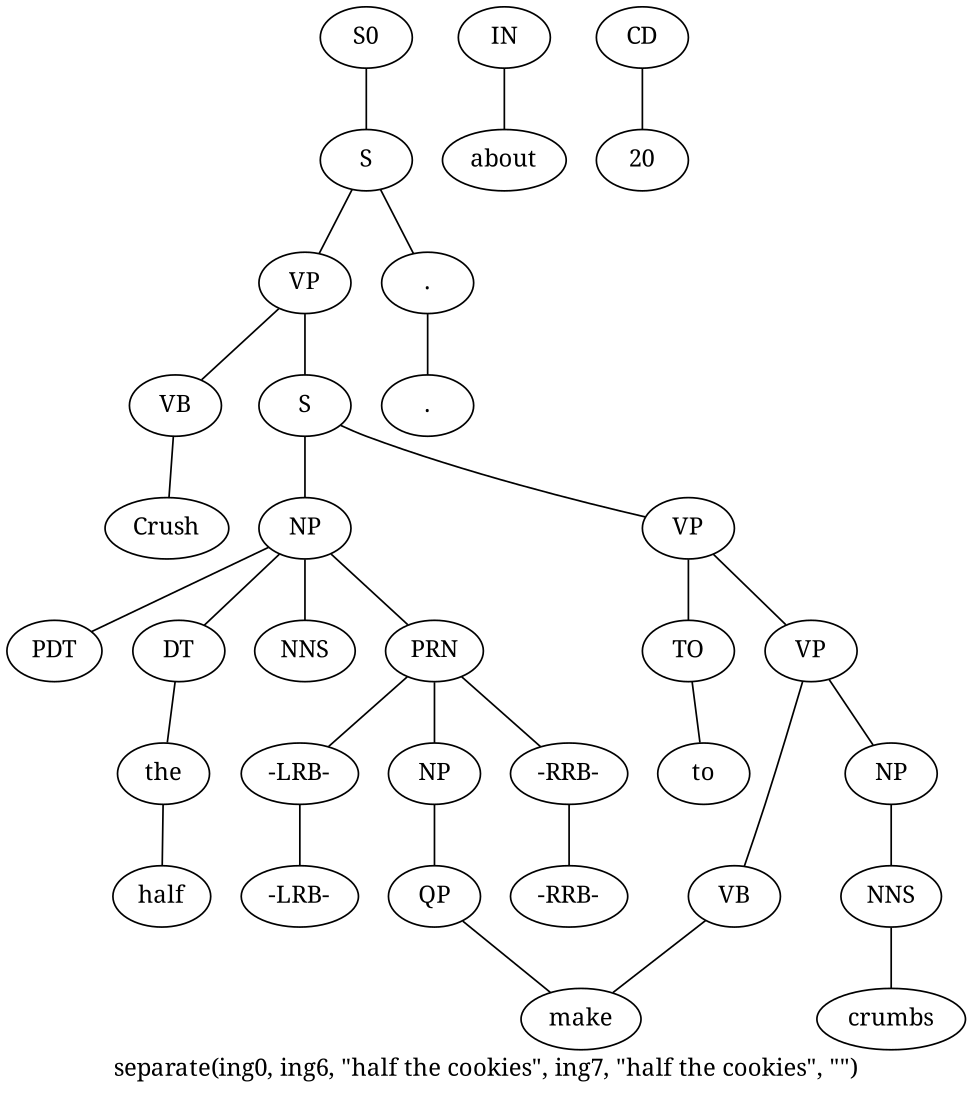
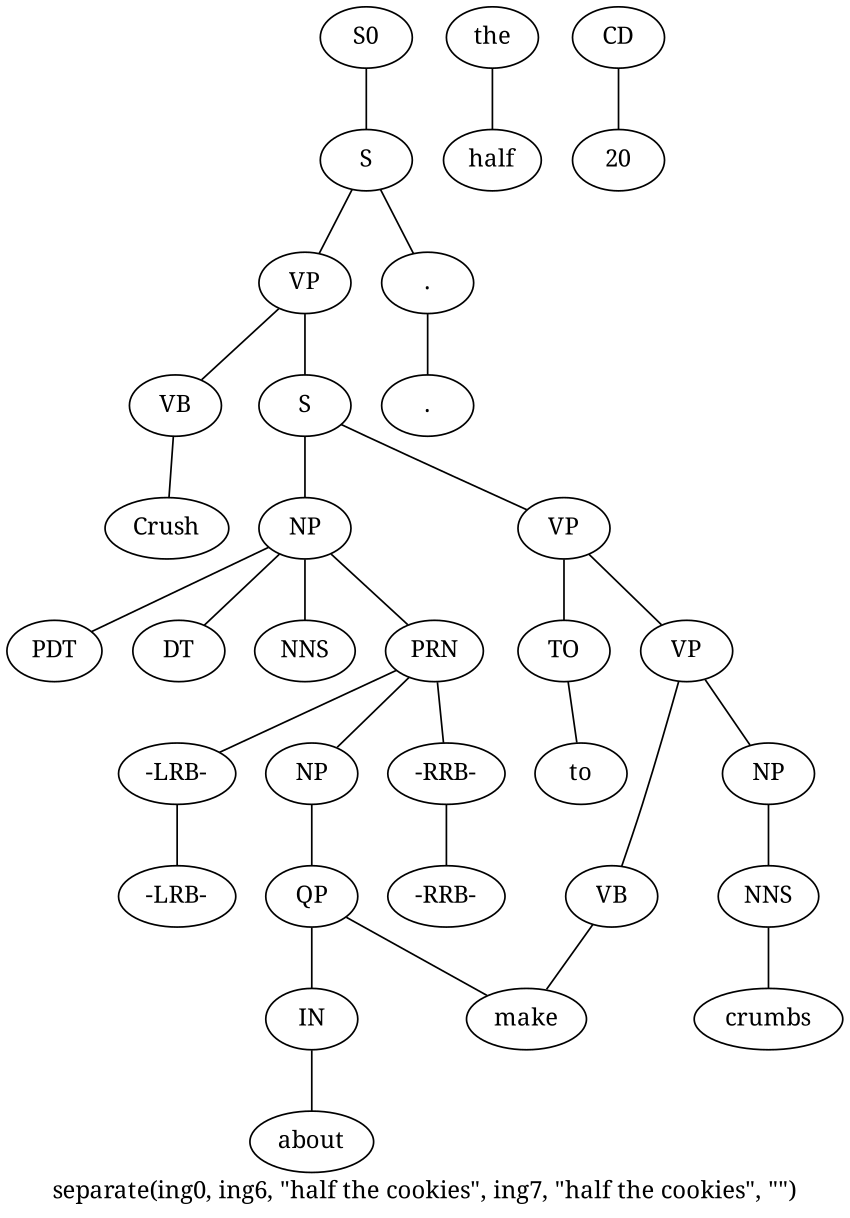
edge "DT" -- "the": removed
edge "QP" -- "IN": added
